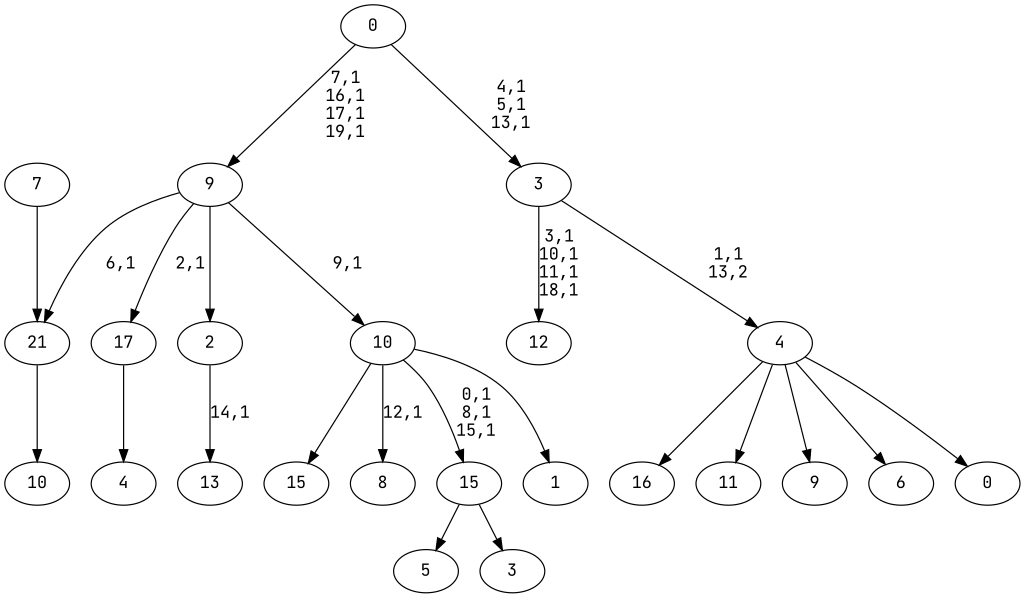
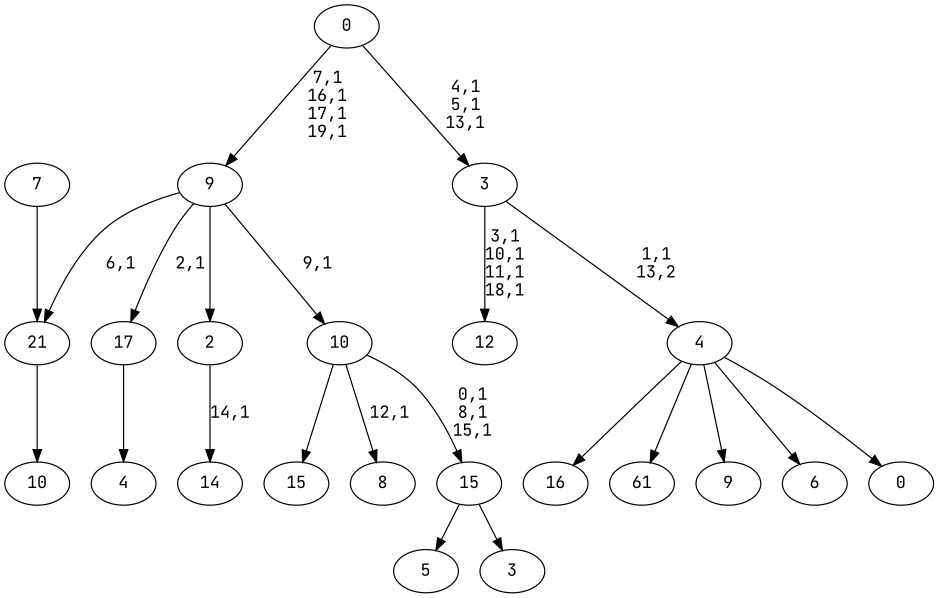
node "13": label "13" -> "14"
node "1": removed
node "11": label "11" -> "61"
